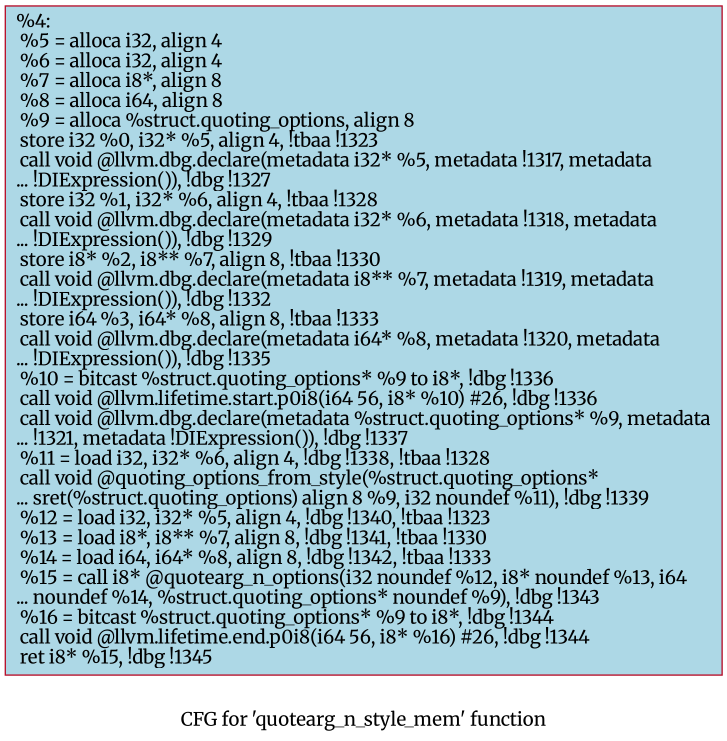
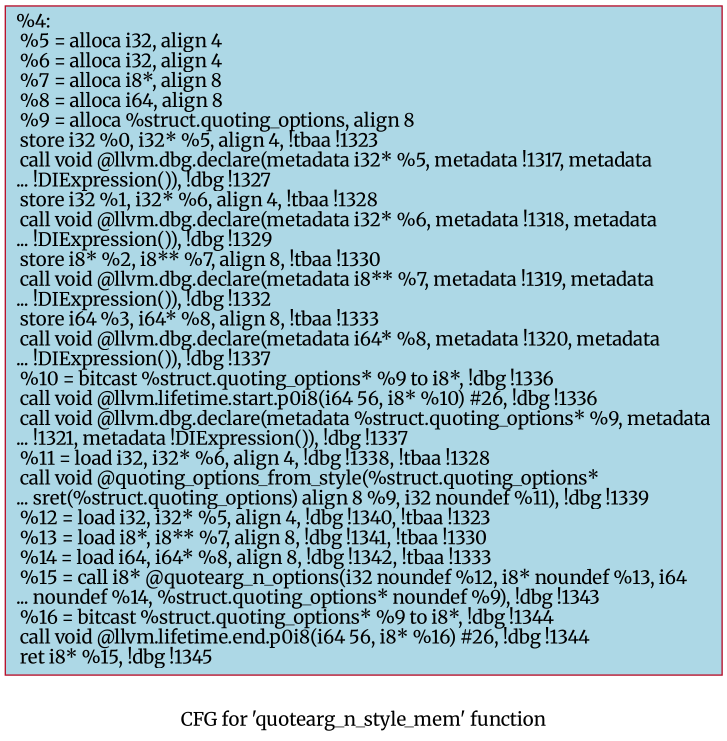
node "%4:": text "... !DIExpression()), !dbg !1335" -> "... !DIExpression()), !dbg !1337"
